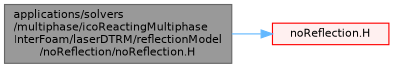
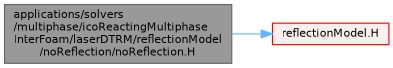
node "noReflection.H": label "noReflection.H" -> "reflectionModel.H"
